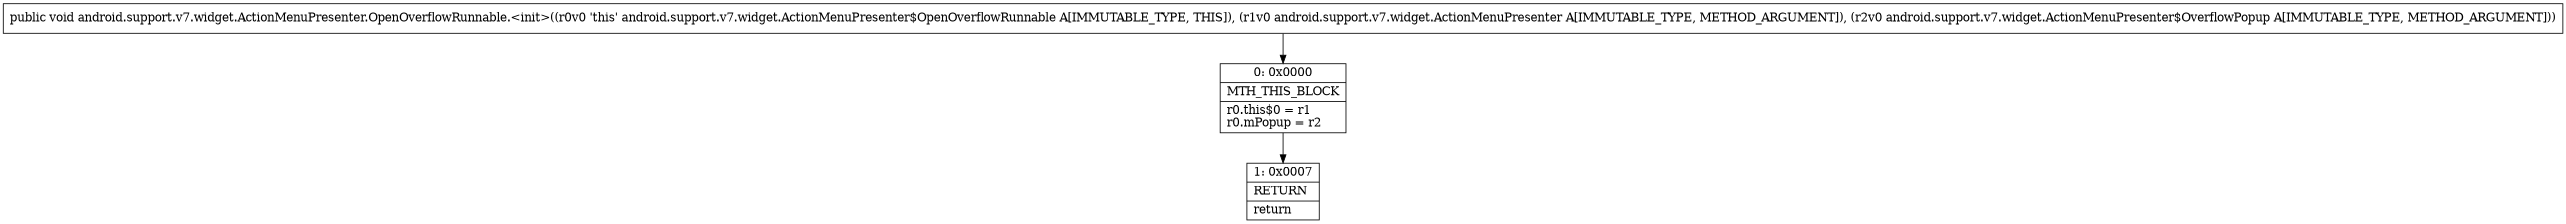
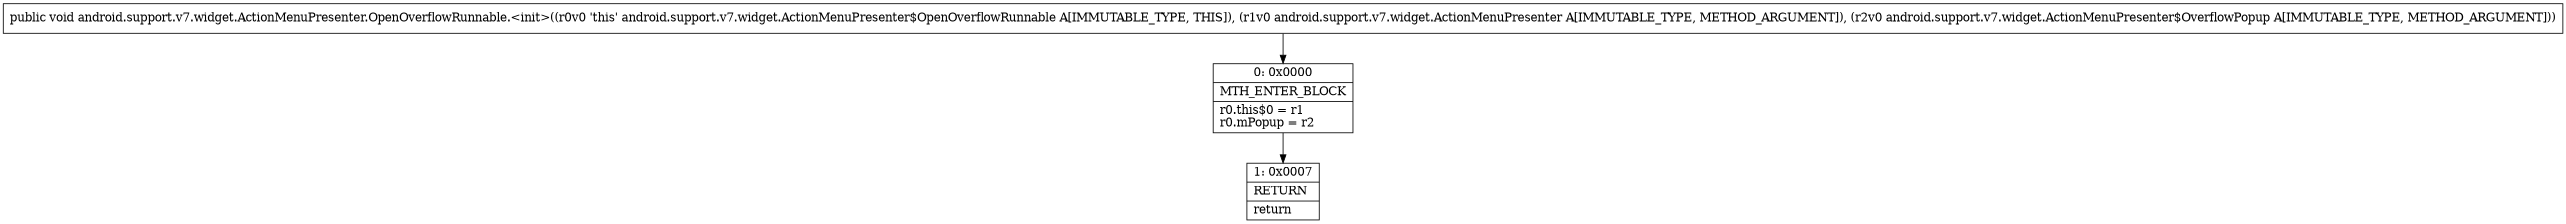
node "0: 0x0000": text "MTH_THIS_BLOCK" -> "MTH_ENTER_BLOCK"
